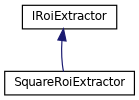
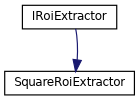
edge "SquareRoiExtractor" -> "IRoiExtractor": reversed
